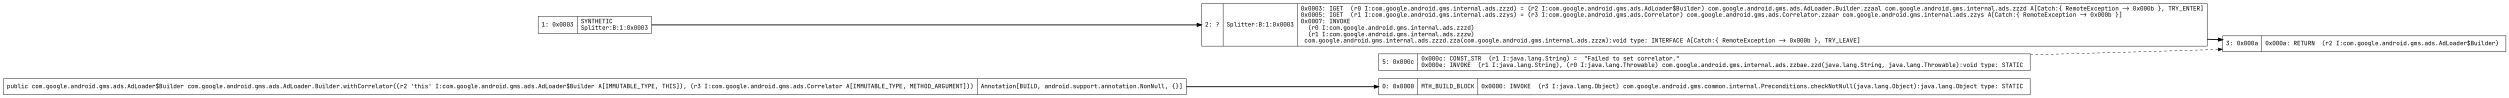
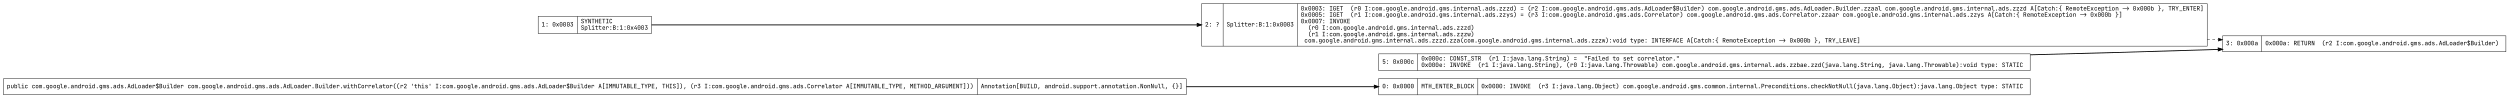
node "1: 0x0003": text "Splitter:B:1:0x0003" -> "Splitter:B:1:0x4003"
edge "2: ?" -> "3: 0x000a": style bold -> dashed
edge "5: 0x000c" -> "3: 0x000a": style dashed -> bold
node "0: 0x0000": text "MTH_BUILD_BLOCK" -> "MTH_ENTER_BLOCK"
